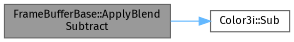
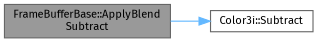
node "Color3i::Sub": label "Color3i::Sub" -> "Color3i::Subtract"
